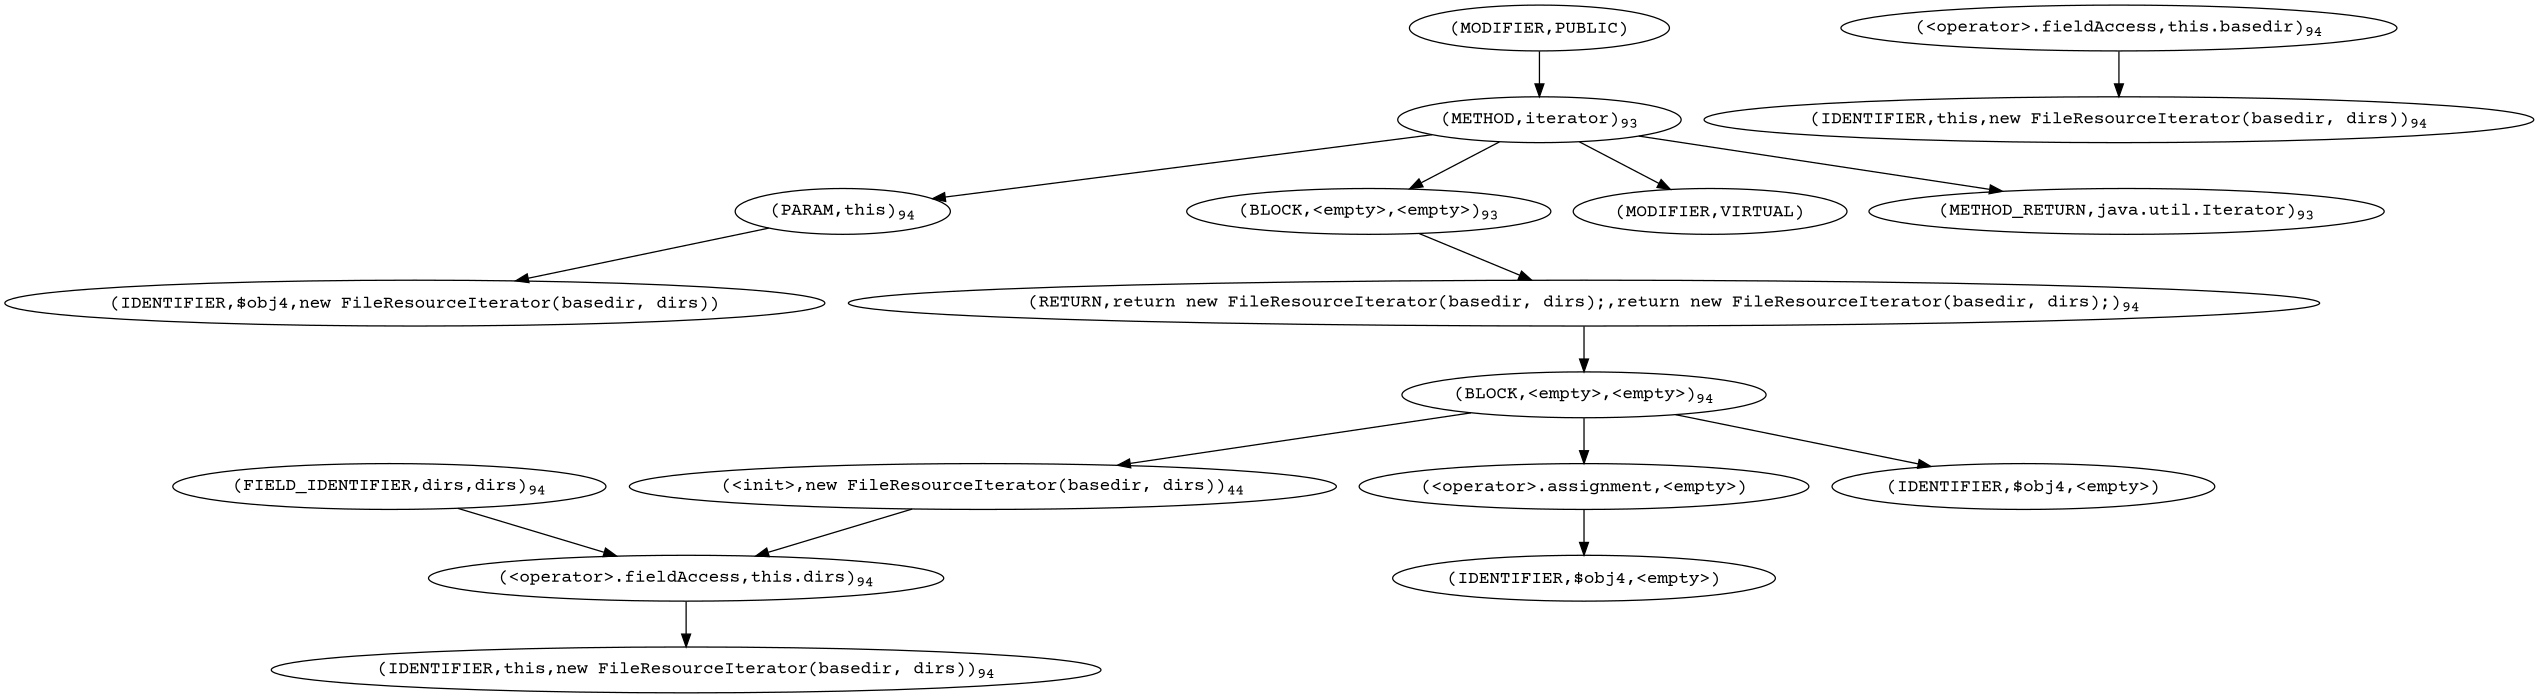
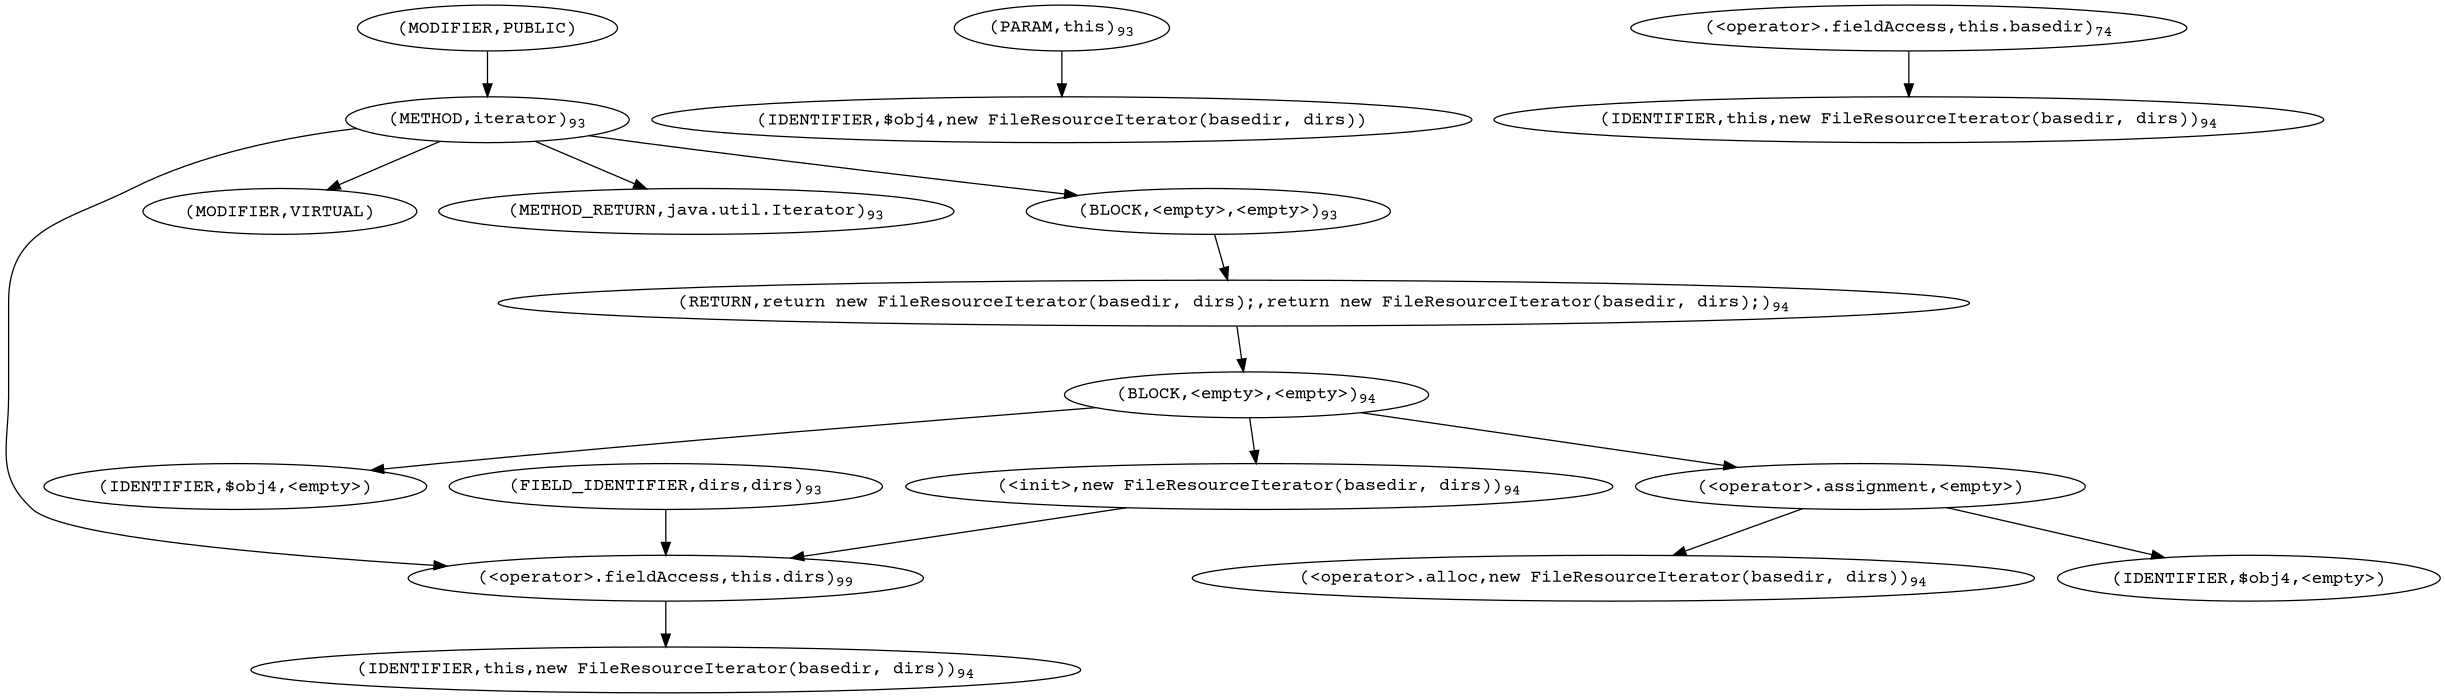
node "(<operator>.fieldAccess,this.basedir)": text "94" -> "74"
edge "(METHOD,iterator)" -> "(PARAM,this)": now "(METHOD,iterator)" -> "(<operator>.fieldAccess,this.dirs)"
node "(PARAM,this)": text "94" -> "93"
node "(FIELD_IDENTIFIER,dirs,dirs)": text "94" -> "93"
node "(<init>,new FileResourceIterator(basedir, dirs))": text "44" -> "94"
node "(<operator>.fieldAccess,this.dirs)": text "94" -> "99"
node "(<operator>.alloc,new FileResourceIterator(basedir, dirs))": added
